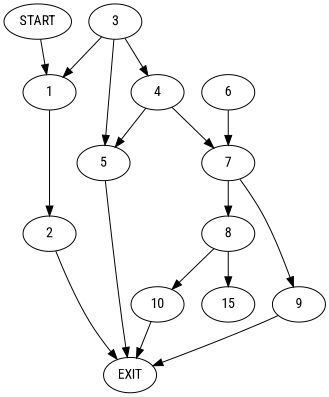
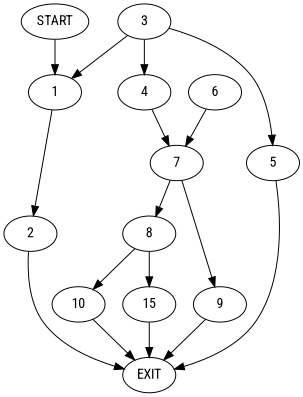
edge "4" -> "5": removed
edge "15" -> "EXIT": added
